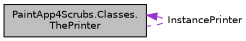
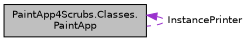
node "PaintApp4Scrubs.Classes. ThePrinter": label "PaintApp4Scrubs.Classes. ThePrinter" -> "PaintApp4Scrubs.Classes. PaintApp"
